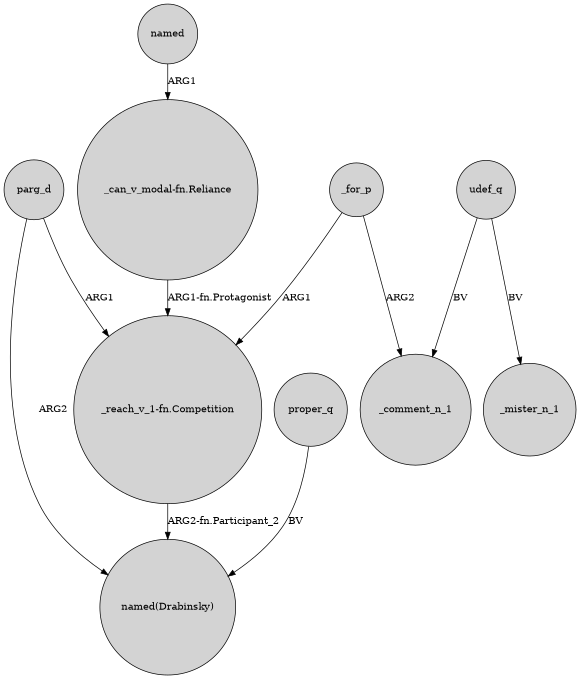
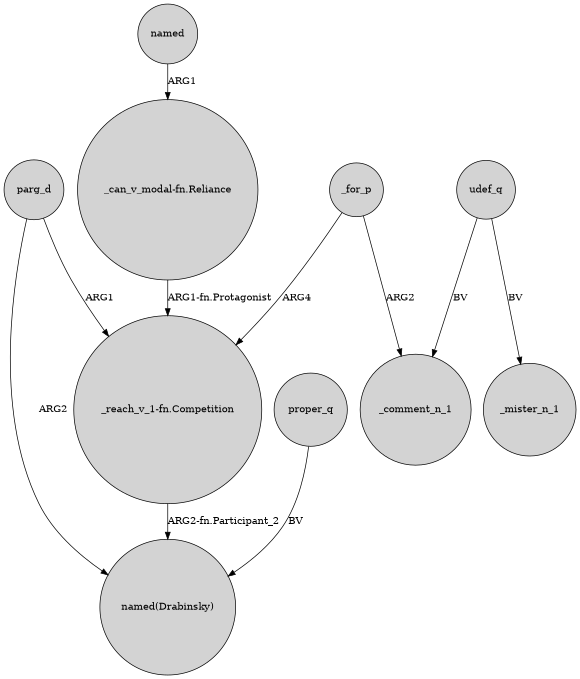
edge "_for_p" -> "_reach_v_1-fn.Competition": label "ARG1" -> "ARG4"
